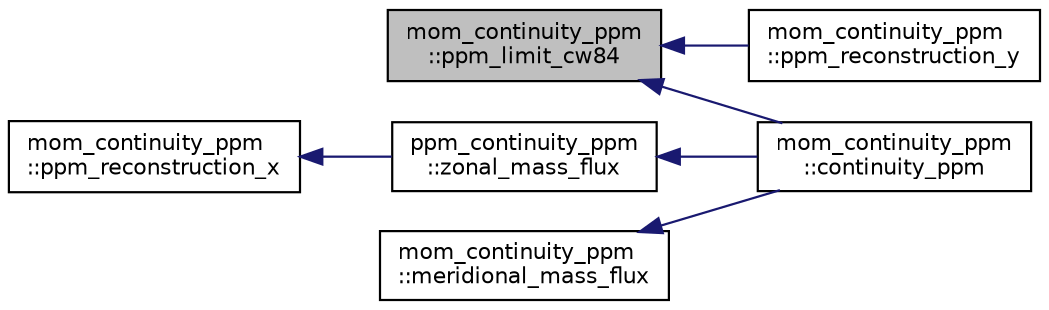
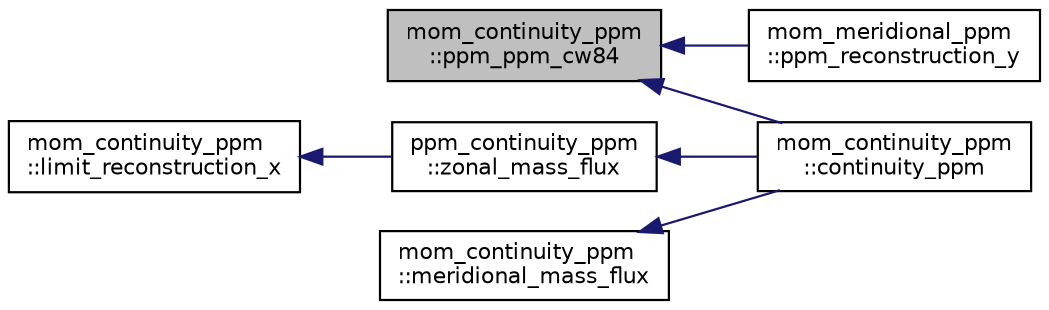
node "mom_continuity_ppm ::ppm_limit_cw84": label "mom_continuity_ppm ::ppm_limit_cw84" -> "mom_continuity_ppm ::ppm_ppm_cw84"
node "mom_continuity_ppm ::ppm_reconstruction_y": label "mom_continuity_ppm ::ppm_reconstruction_y" -> "mom_meridional_ppm ::ppm_reconstruction_y"
node "mom_continuity_ppm ::ppm_reconstruction_x": label "mom_continuity_ppm ::ppm_reconstruction_x" -> "mom_continuity_ppm ::limit_reconstruction_x"
